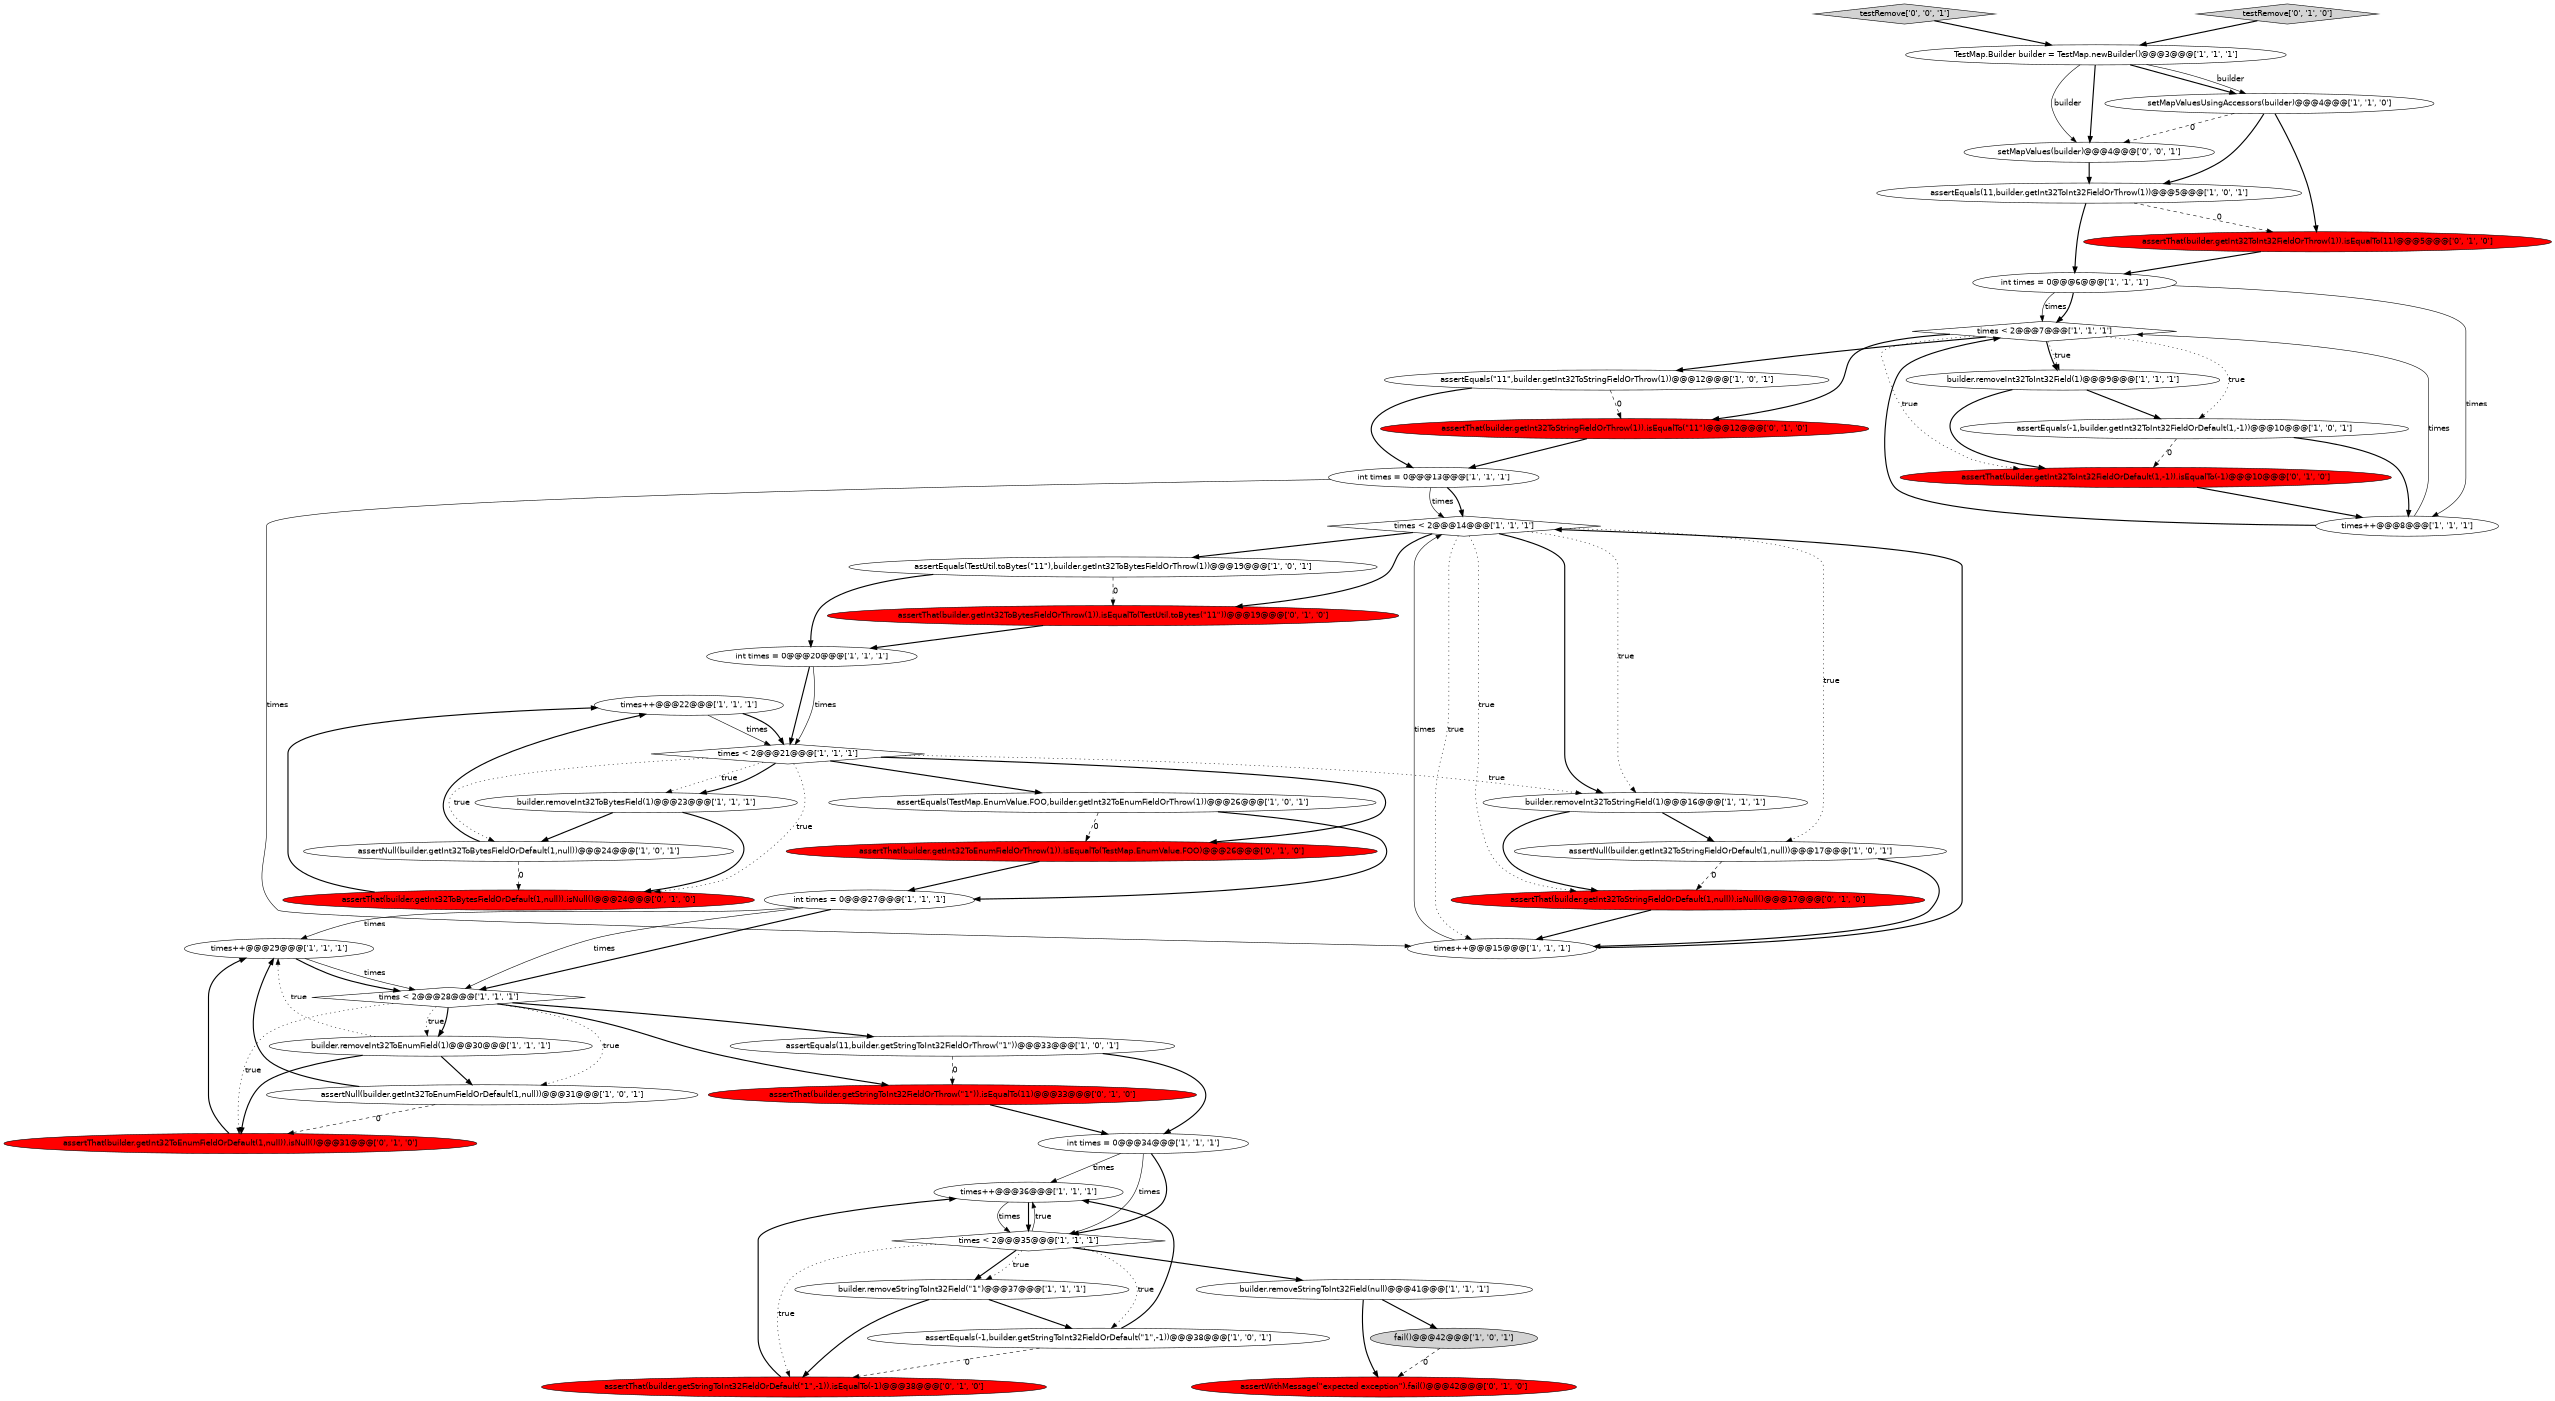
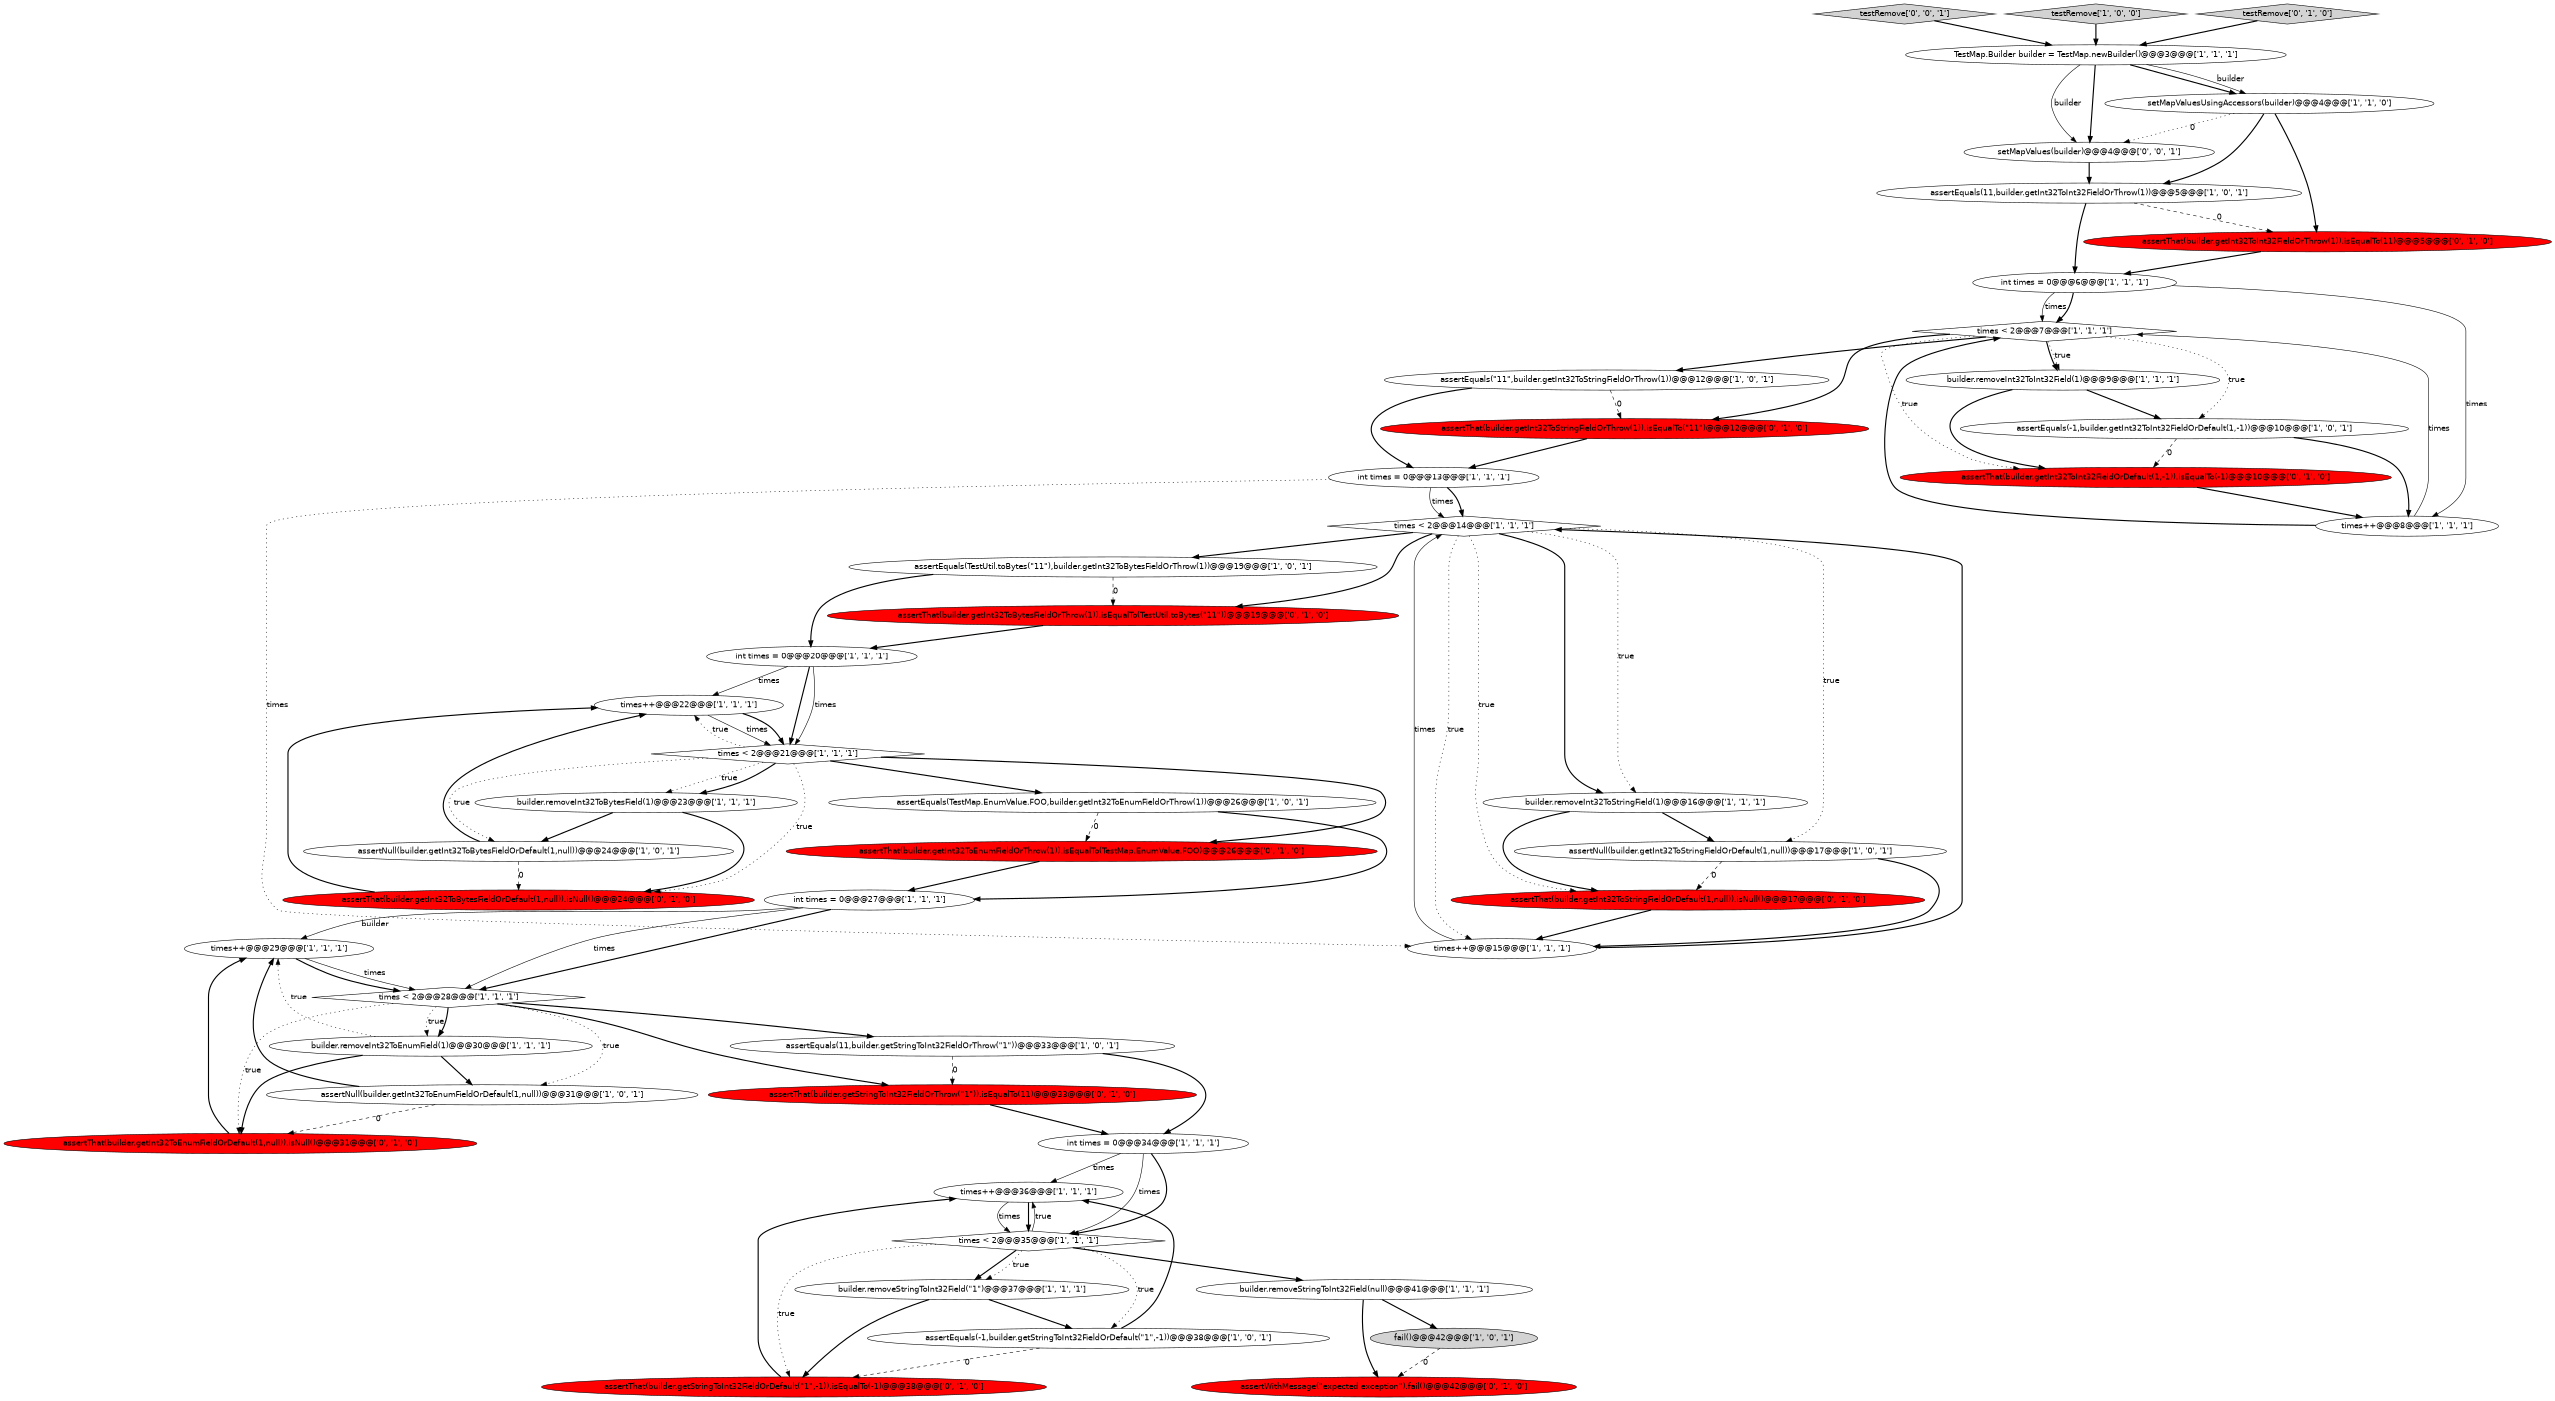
node "testRemove['1', '0', '0']": added
edge "setMapValuesUsingAccessors(builder)@@@4@@@['1', '1', '0']" -> "setMapValues(builder)@@@4@@@['0', '0', '1']": style dashed -> dotted
edge "int times = 0@@@20@@@['1', '1', '1']" -> "times++@@@22@@@['1', '1', '1']": added, label "times"
edge "int times = 0@@@13@@@['1', '1', '1']" -> "times++@@@15@@@['1', '1', '1']": style solid -> dotted
edge "times < 2@@@21@@@['1', '1', '1']" -> "builder.removeInt32ToStringField(1)@@@16@@@['1', '1', '1']": now "times < 2@@@21@@@['1', '1', '1']" -> "times++@@@22@@@['1', '1', '1']"
edge "int times = 0@@@27@@@['1', '1', '1']" -> "times++@@@29@@@['1', '1', '1']": label "times" -> "builder"
